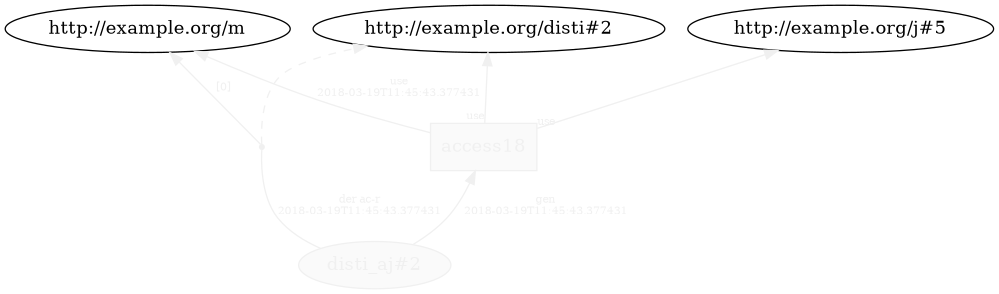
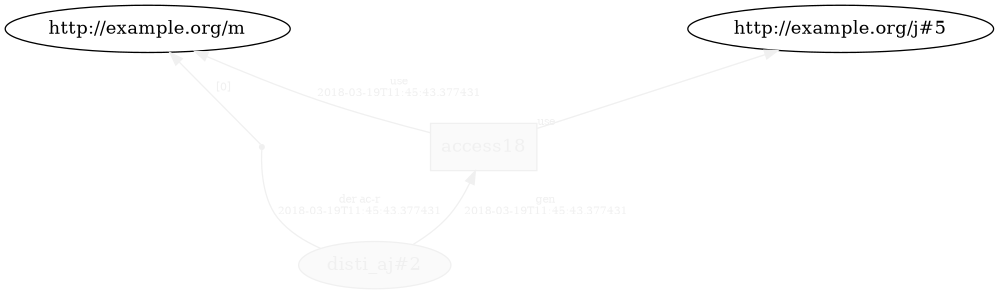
node "http://example.org/disti#2": removed
